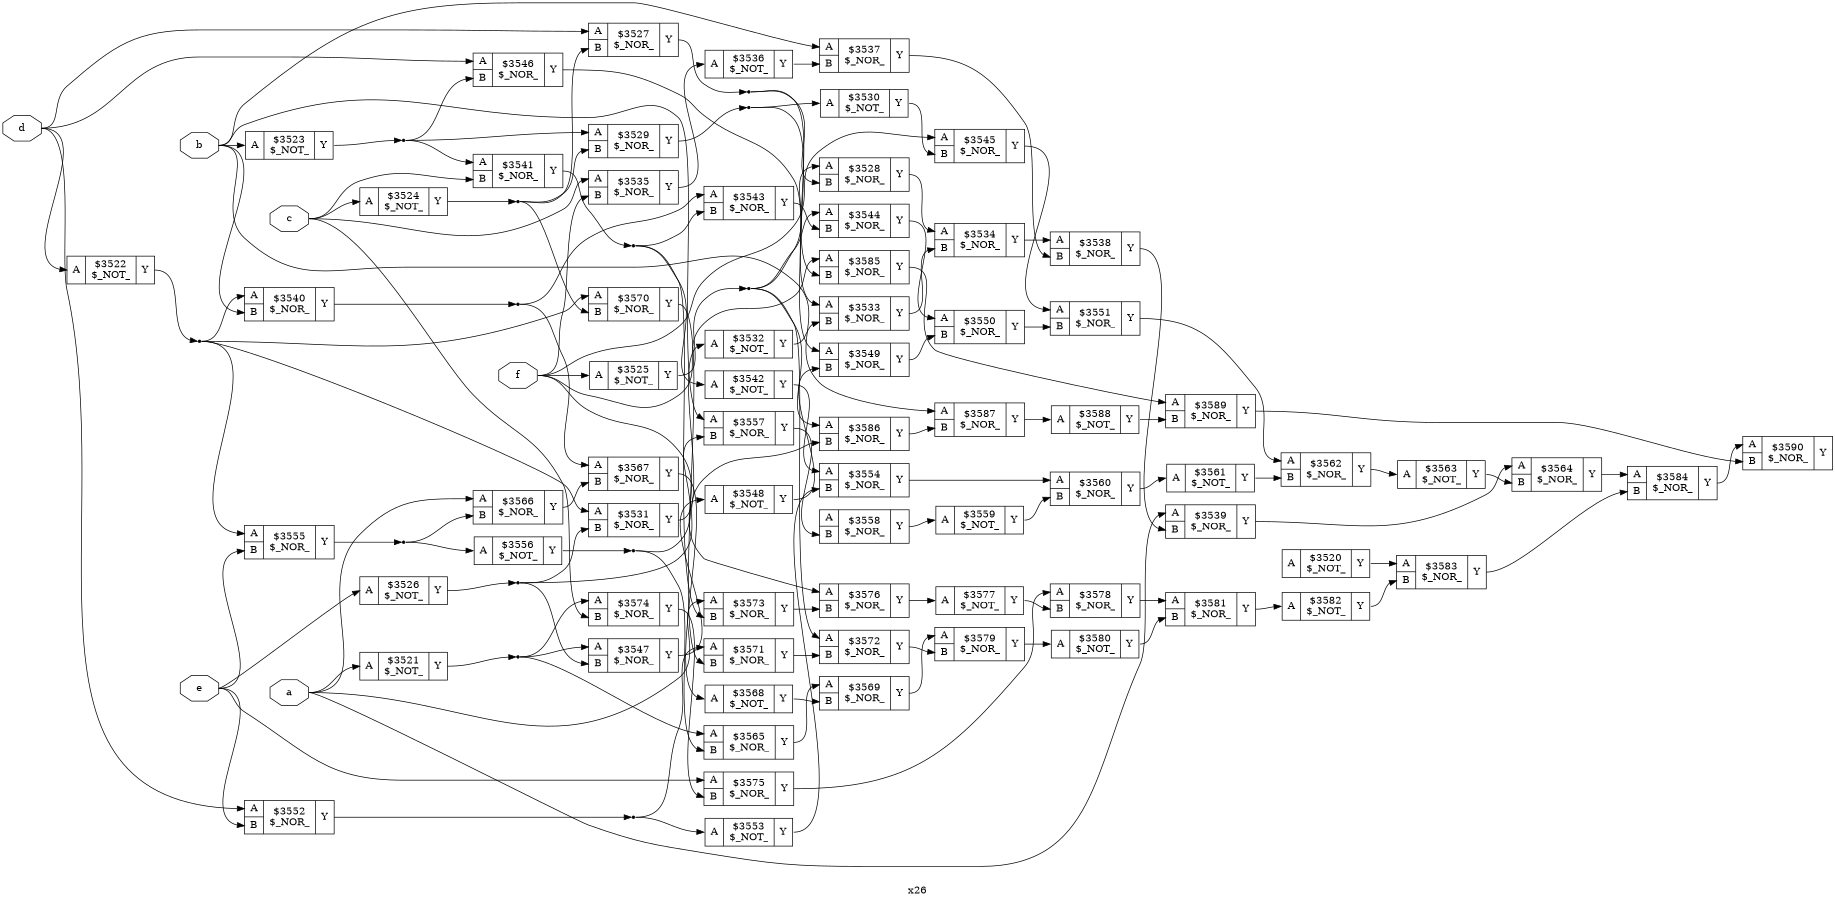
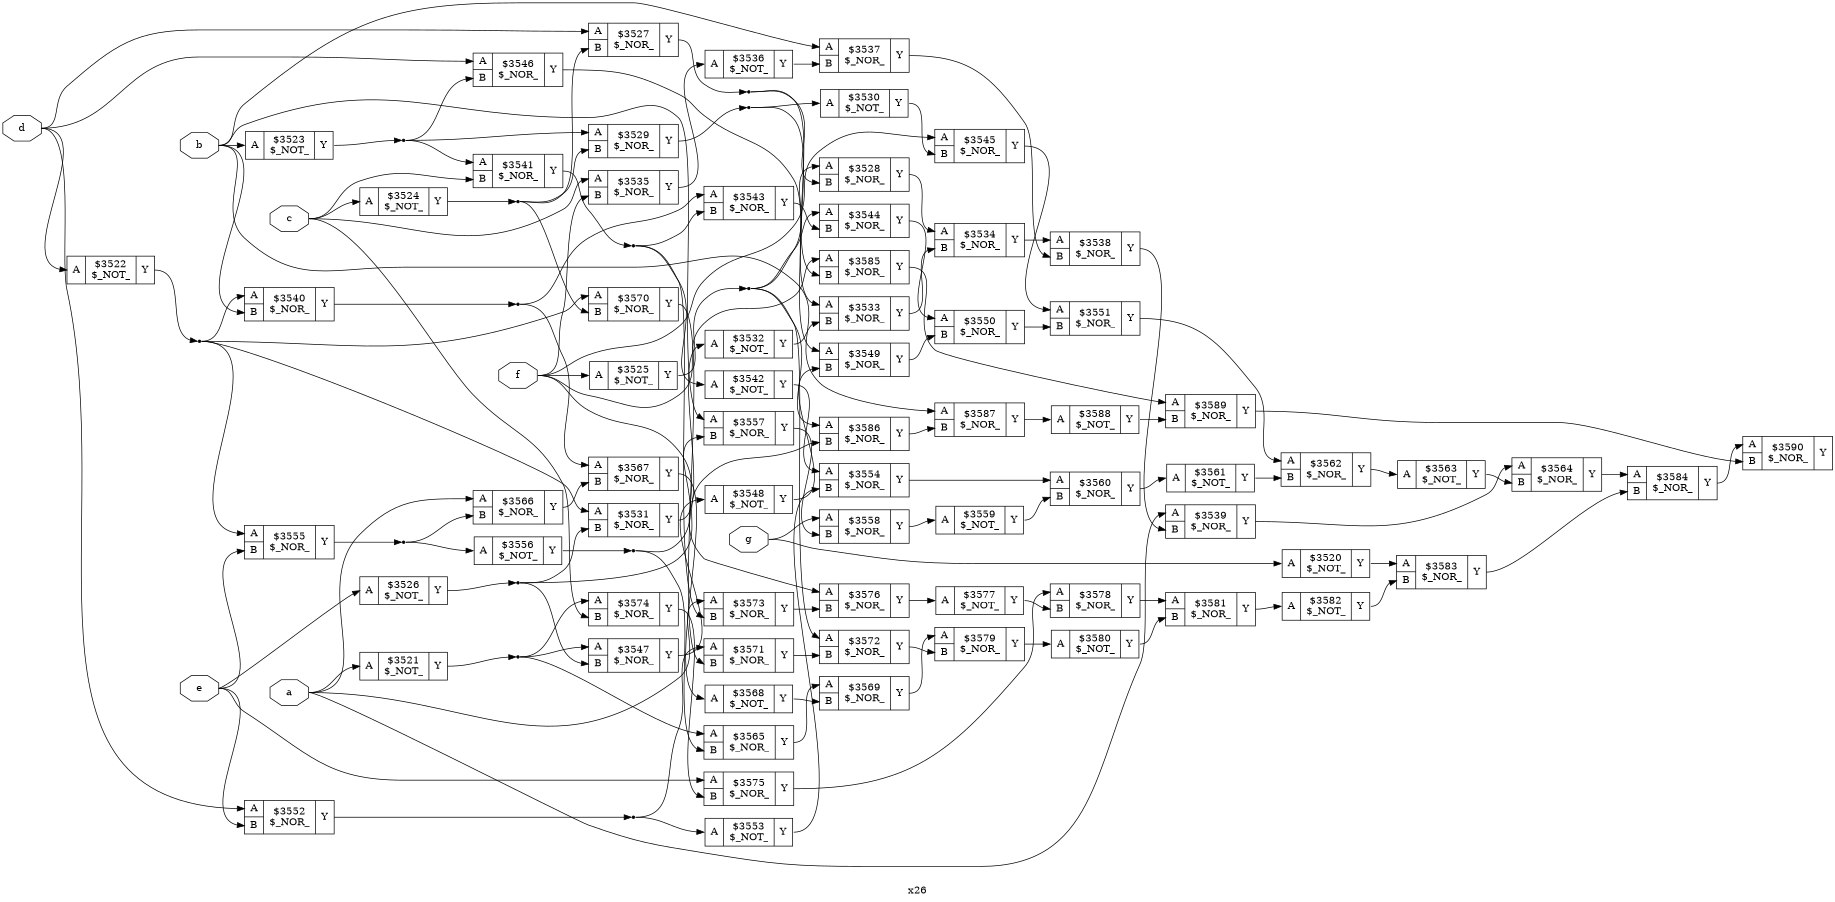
node "g": added
